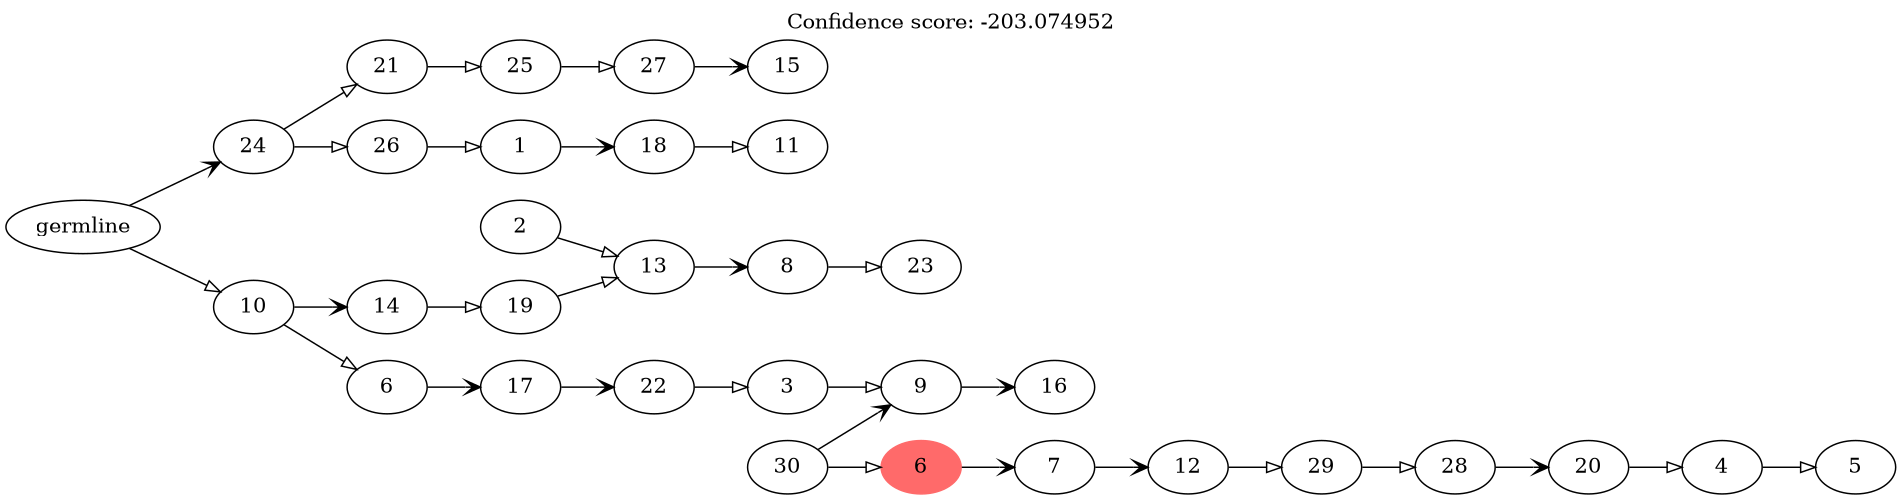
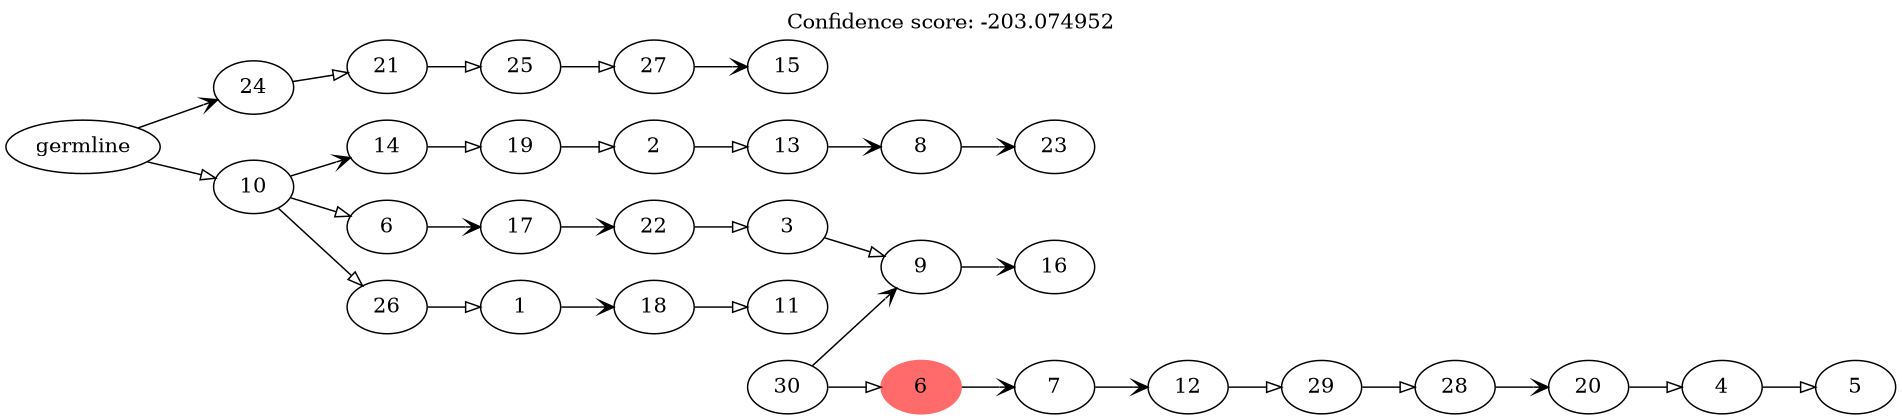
edge "24" -> "26": now "10" -> "26"
edge "8" -> "23": arrowhead onormal -> vee
edge "19" -> "13": now "19" -> "2"
